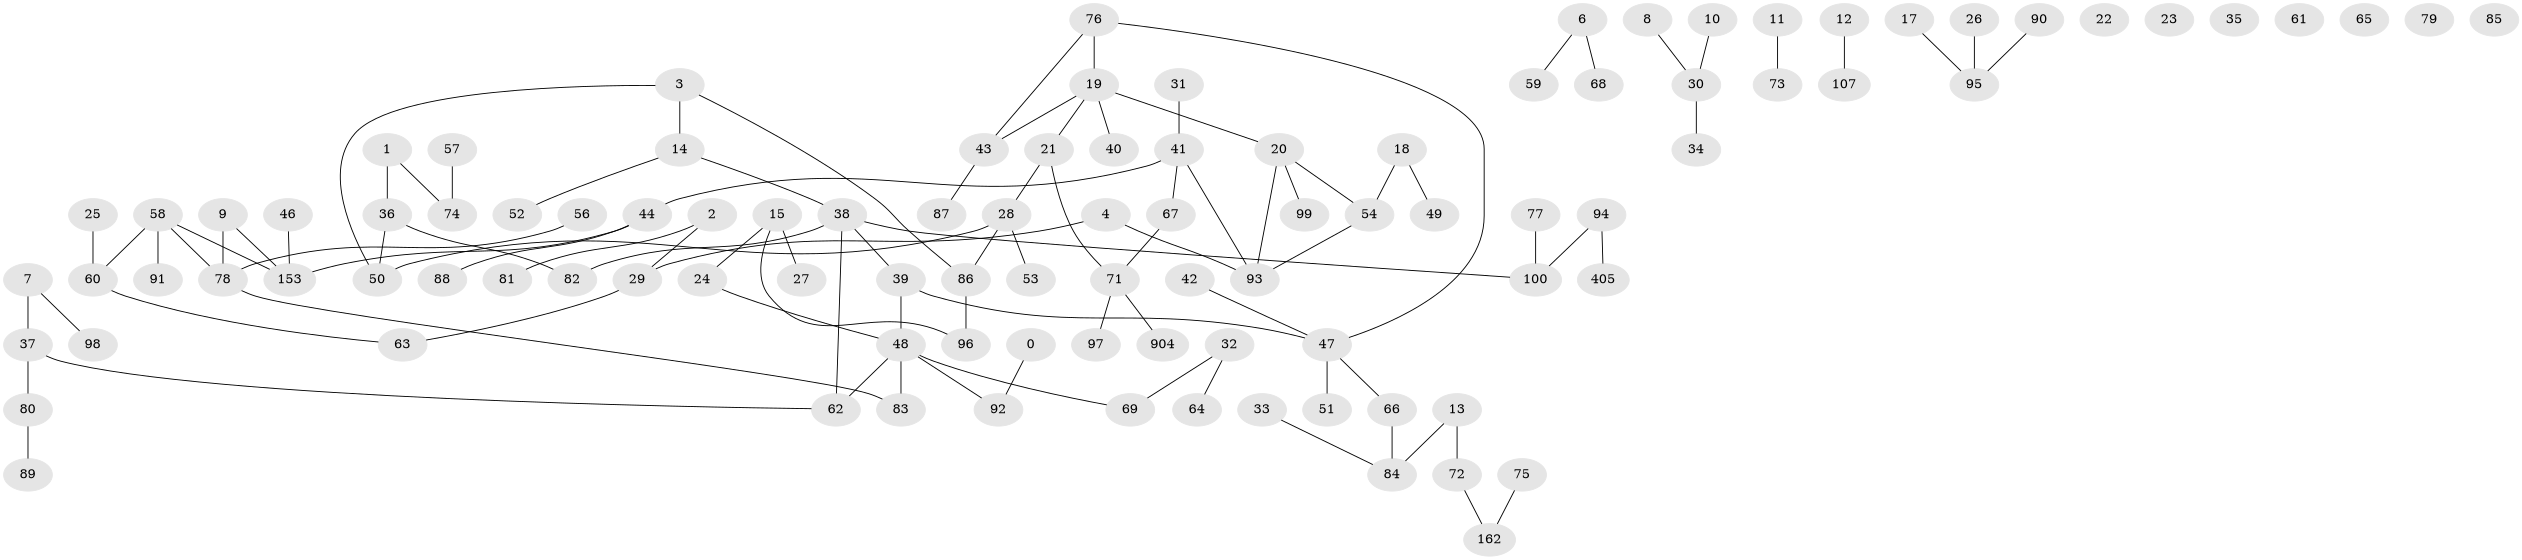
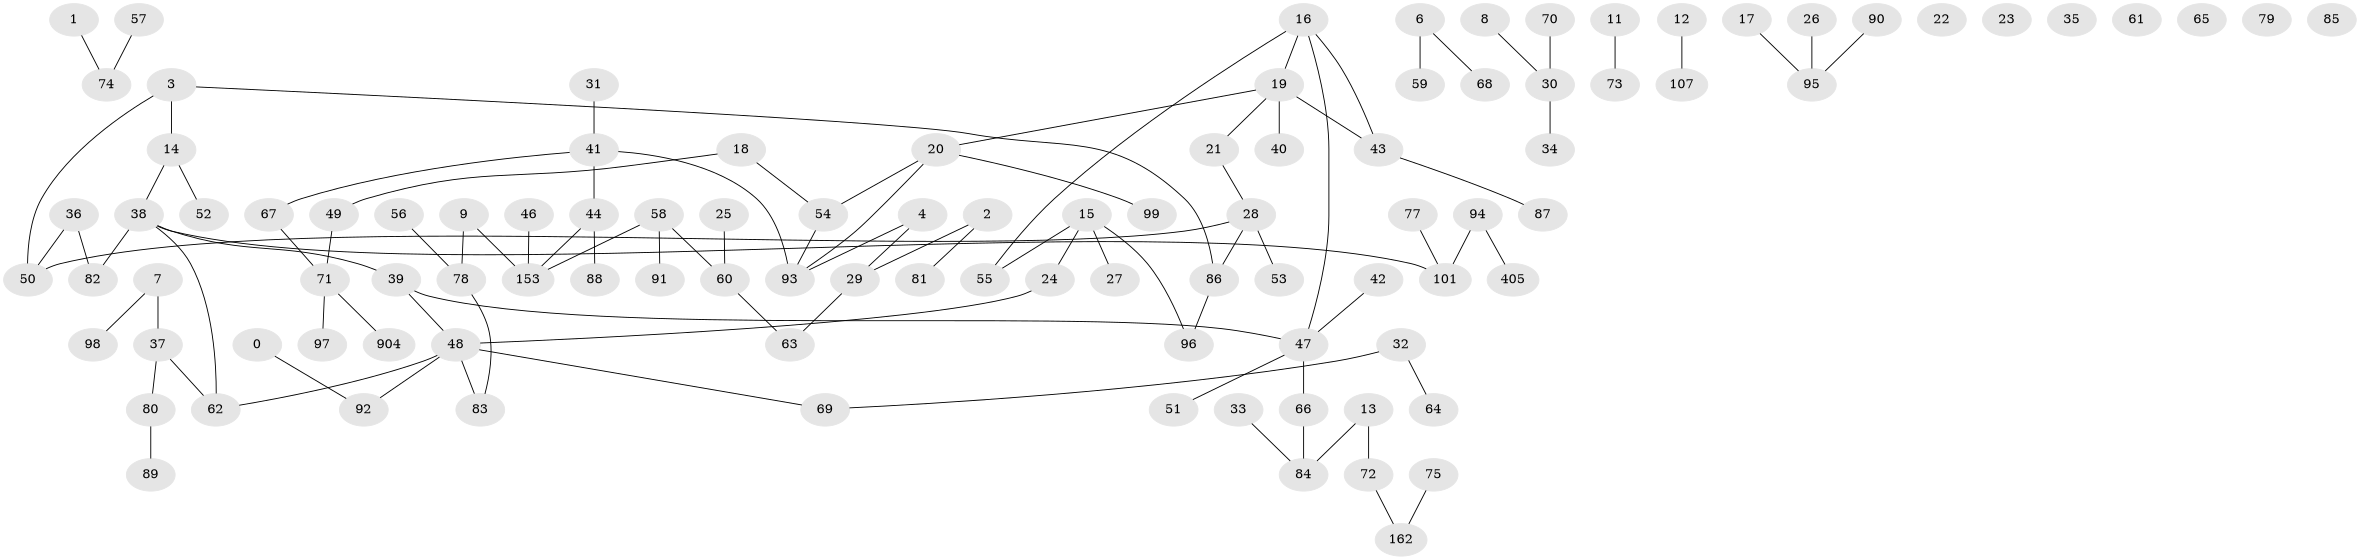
node "76": label "76" -> "16"
node "10": label "10" -> "70"
edge "1" -- "36": removed
edge "21" -- "71": now "49" -- "71"
edge "58" -- "78": removed
node "55": added
node "100": label "100" -> "101"
